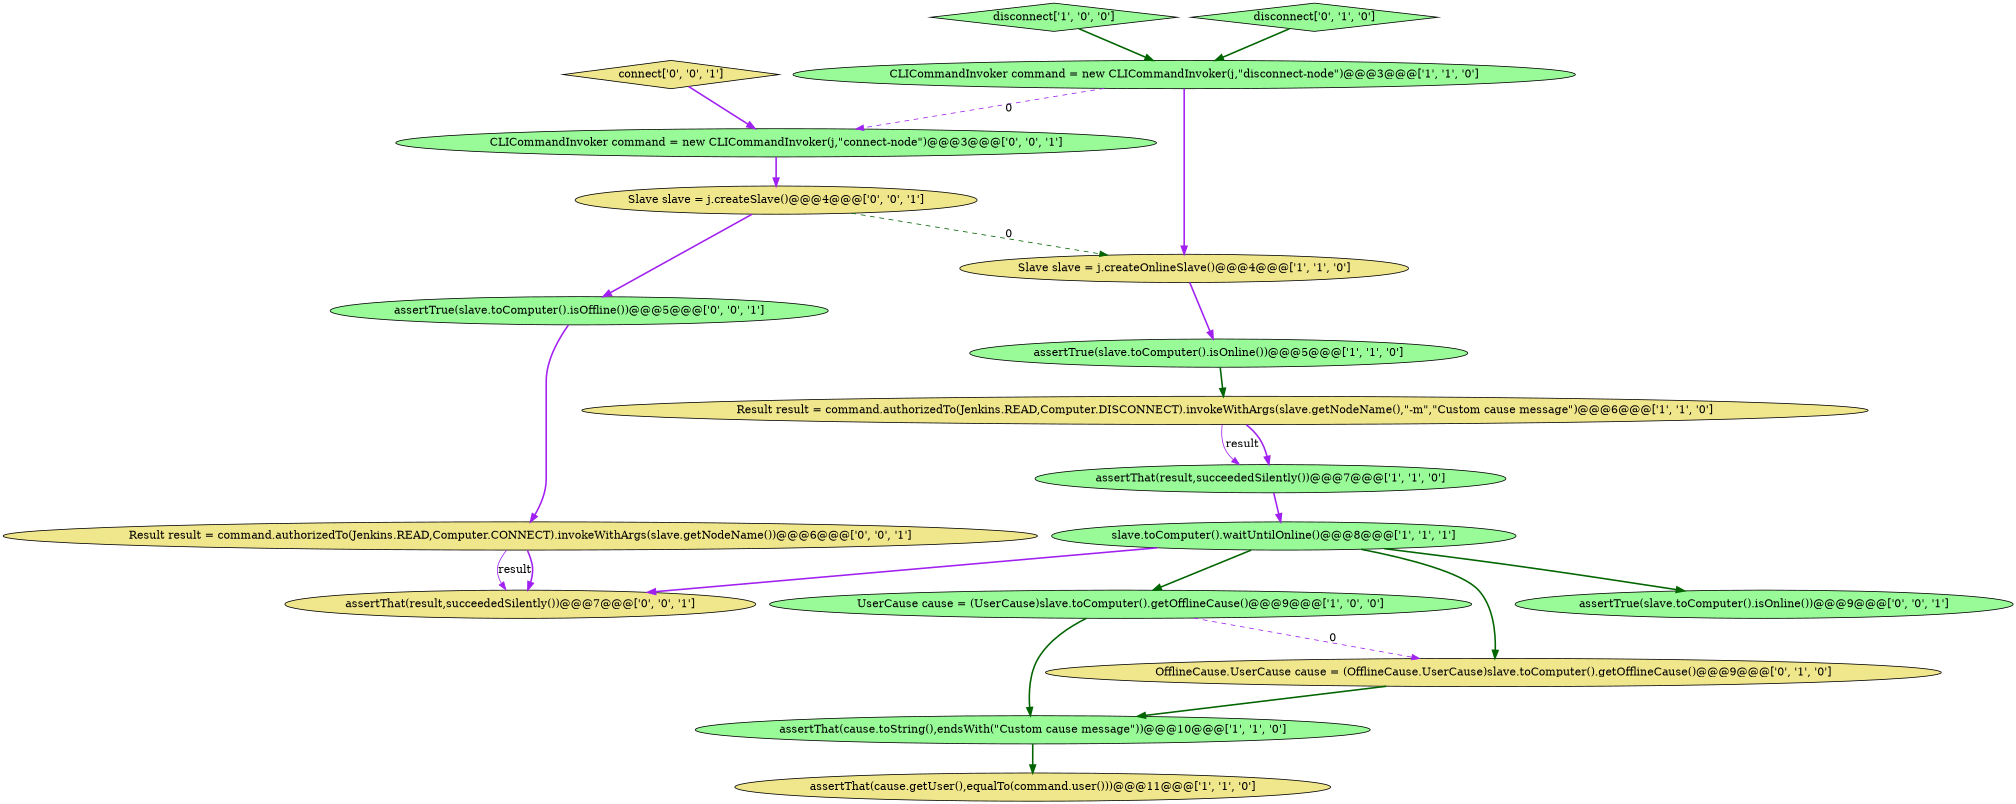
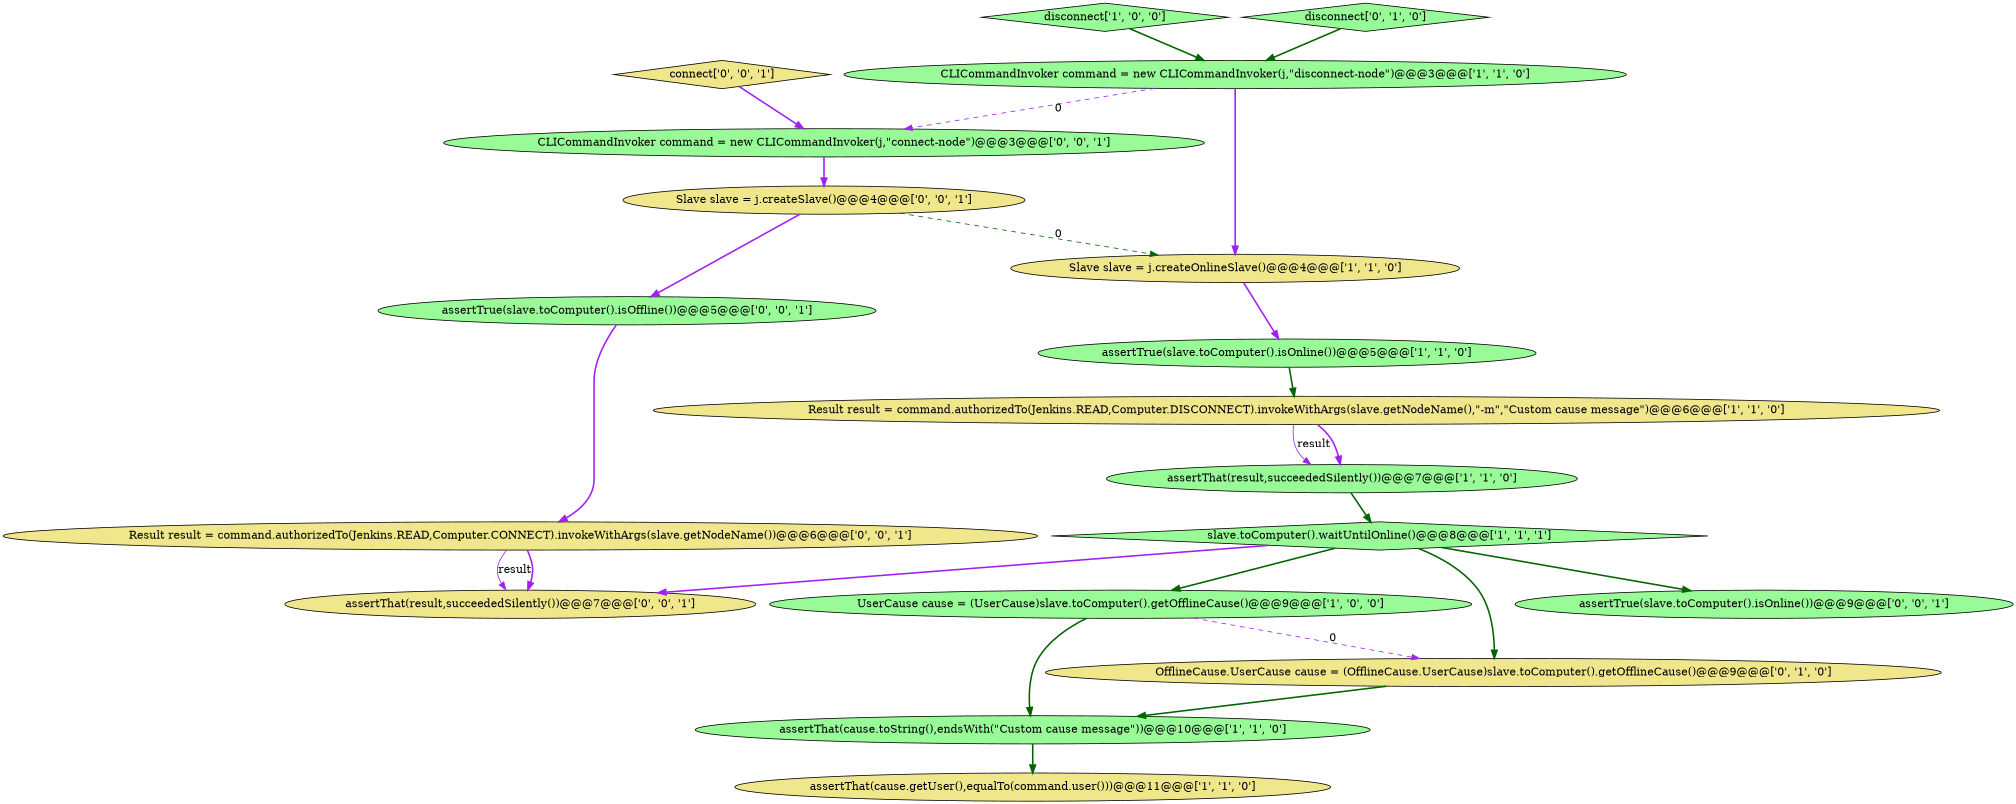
edge "assertThat(result,succeededSilently())@@@7@@@['1', '1', '0']" -> "slave.toComputer().waitUntilOnline()@@@8@@@['1', '1', '1']": color purple -> darkgreen
node "slave.toComputer().waitUntilOnline()@@@8@@@['1', '1', '1']": shape ellipse -> diamond
